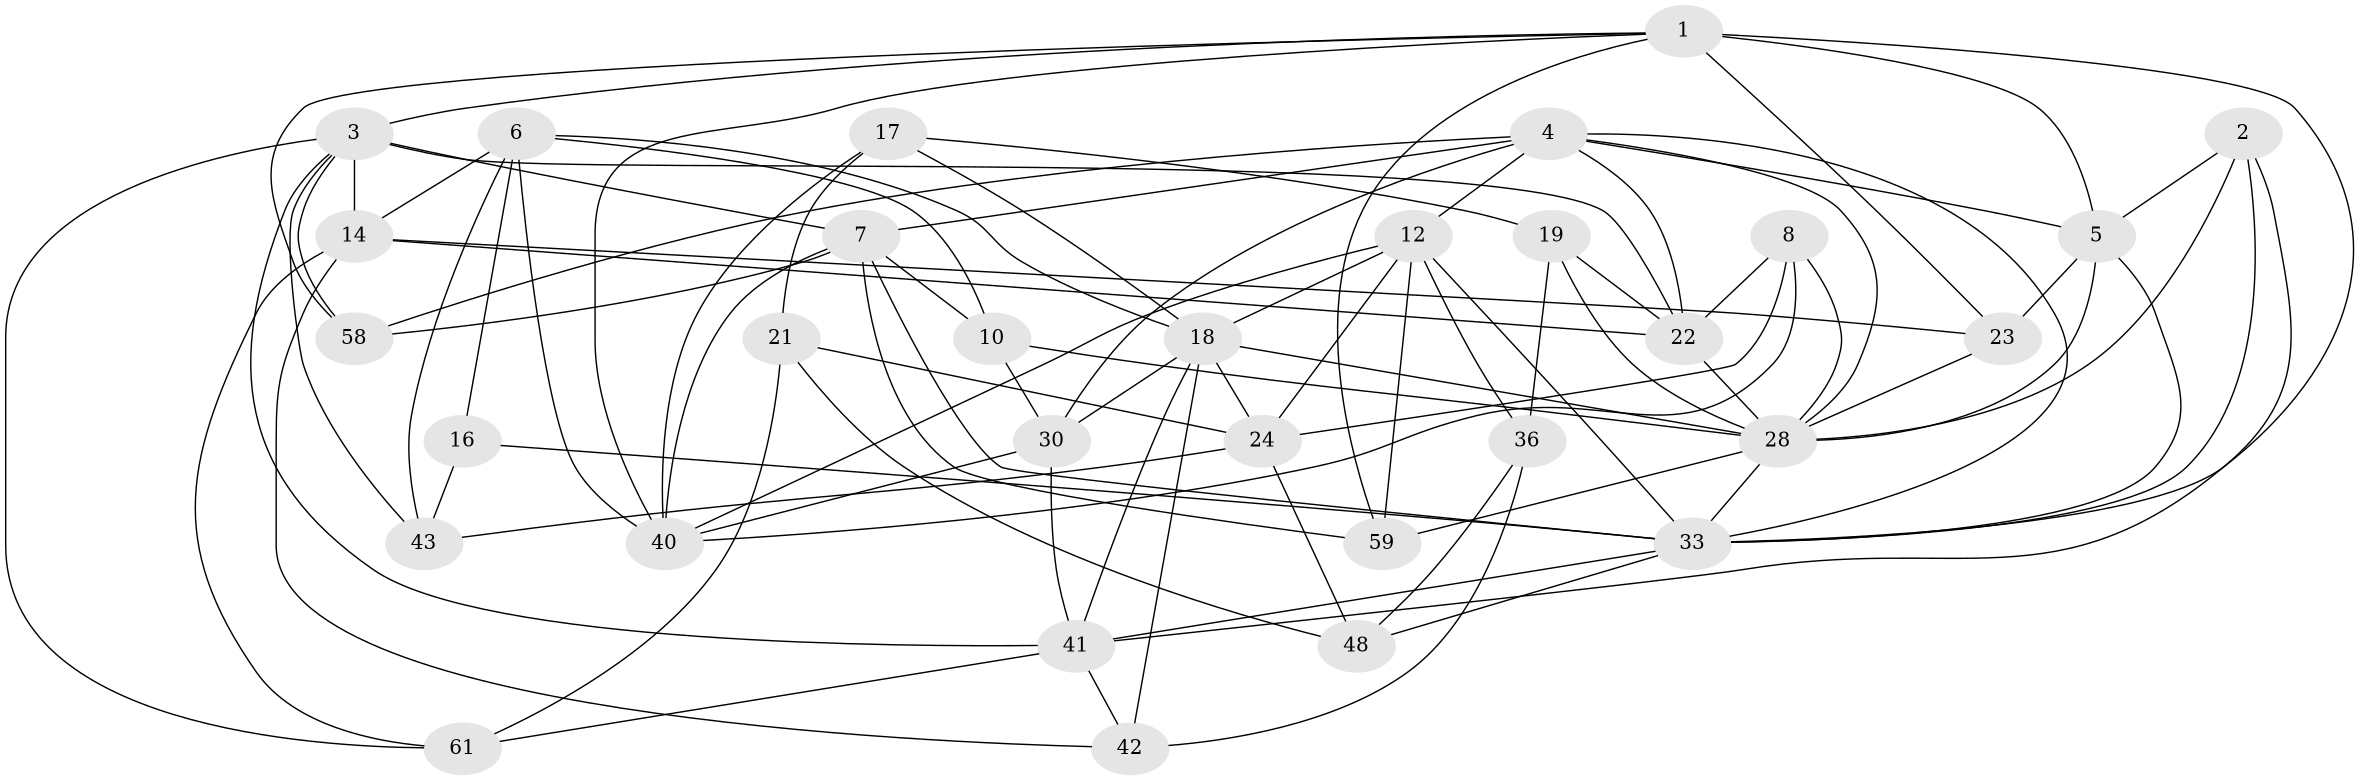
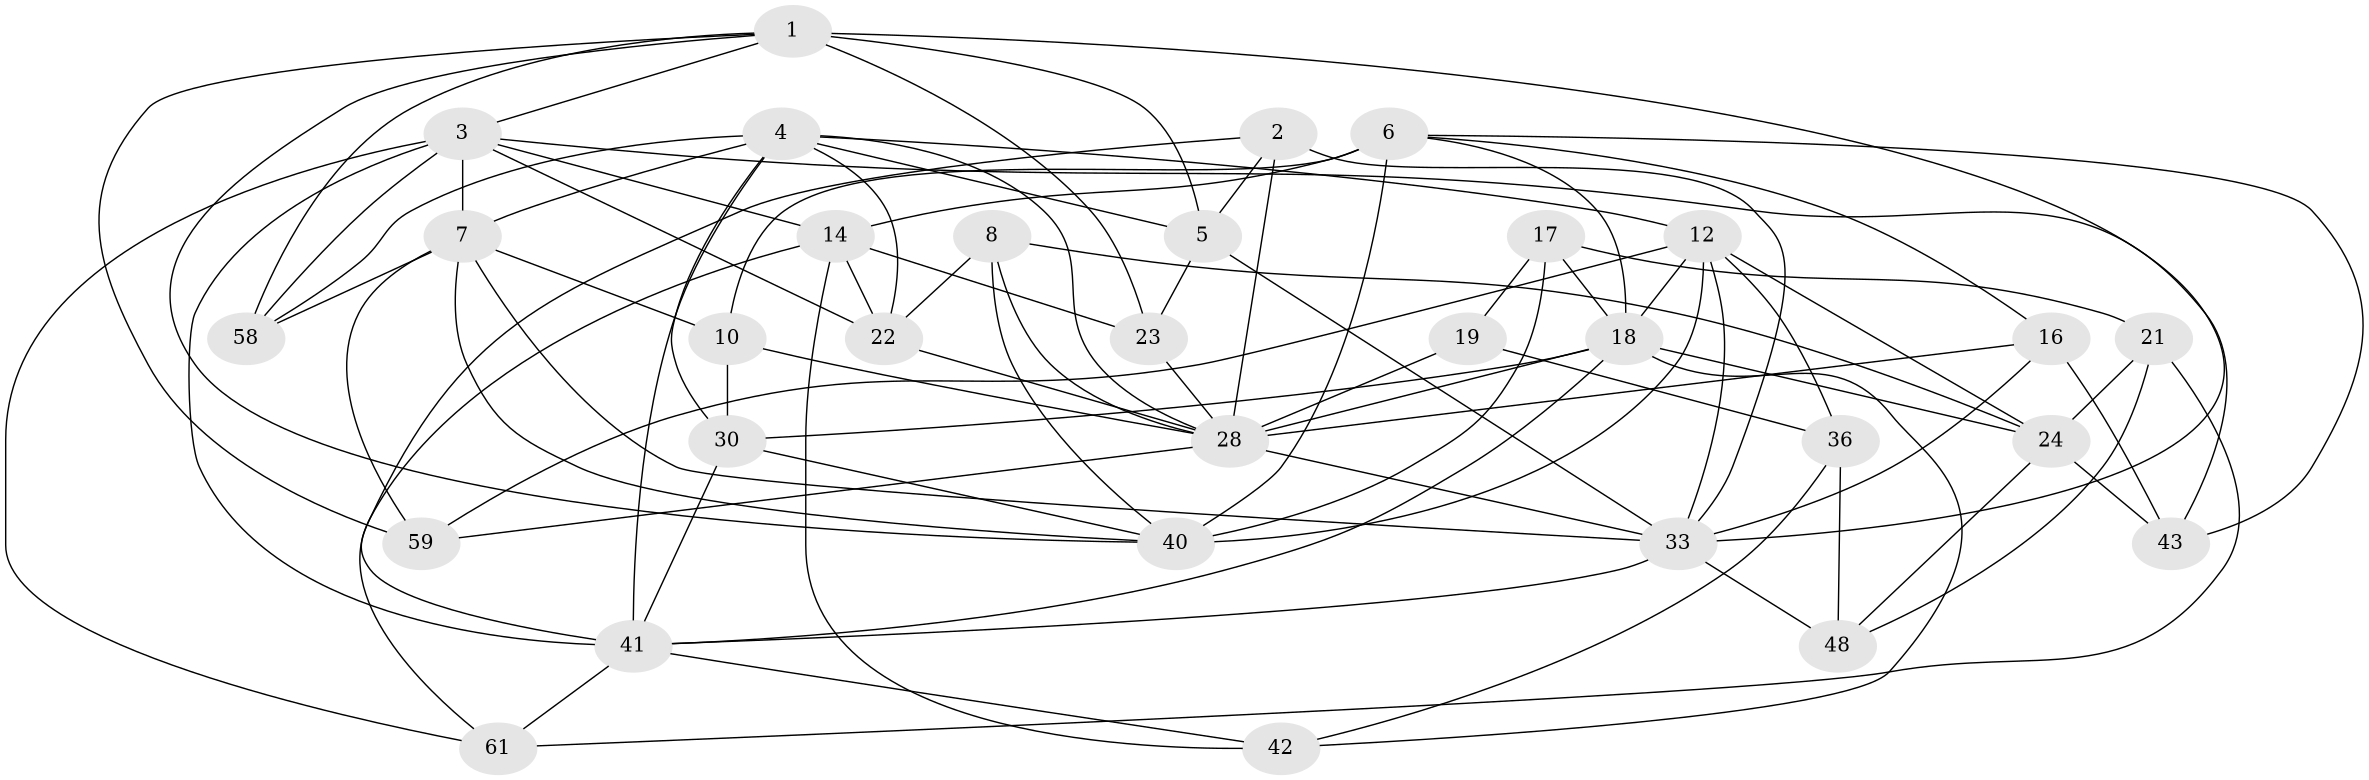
edge "4" -- "33": now "4" -- "41"
edge "19" -- "22": removed
edge "5" -- "28": now "16" -- "28"
